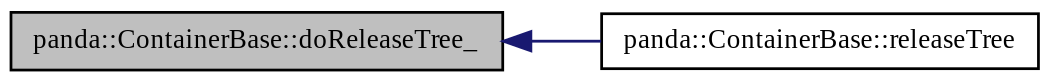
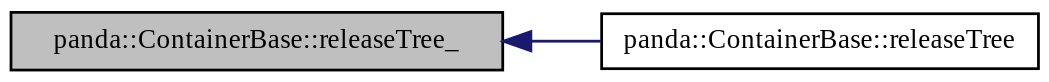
node "panda::ContainerBase::doReleaseTree_": label "panda::ContainerBase::doReleaseTree_" -> "panda::ContainerBase::releaseTree_"
